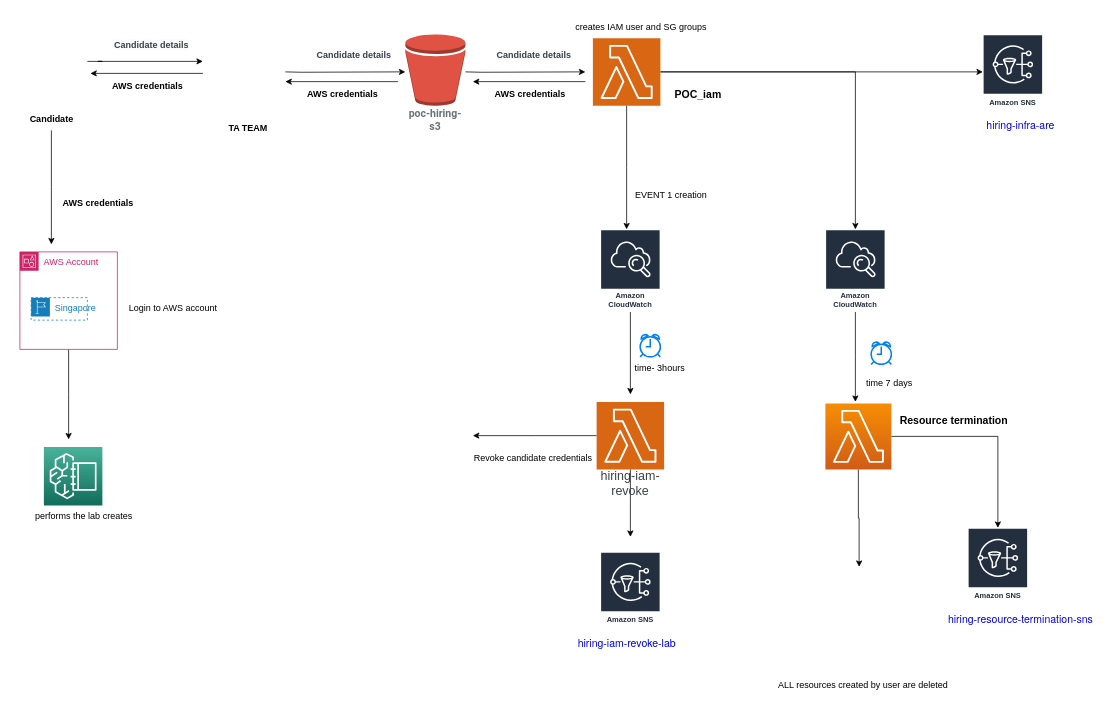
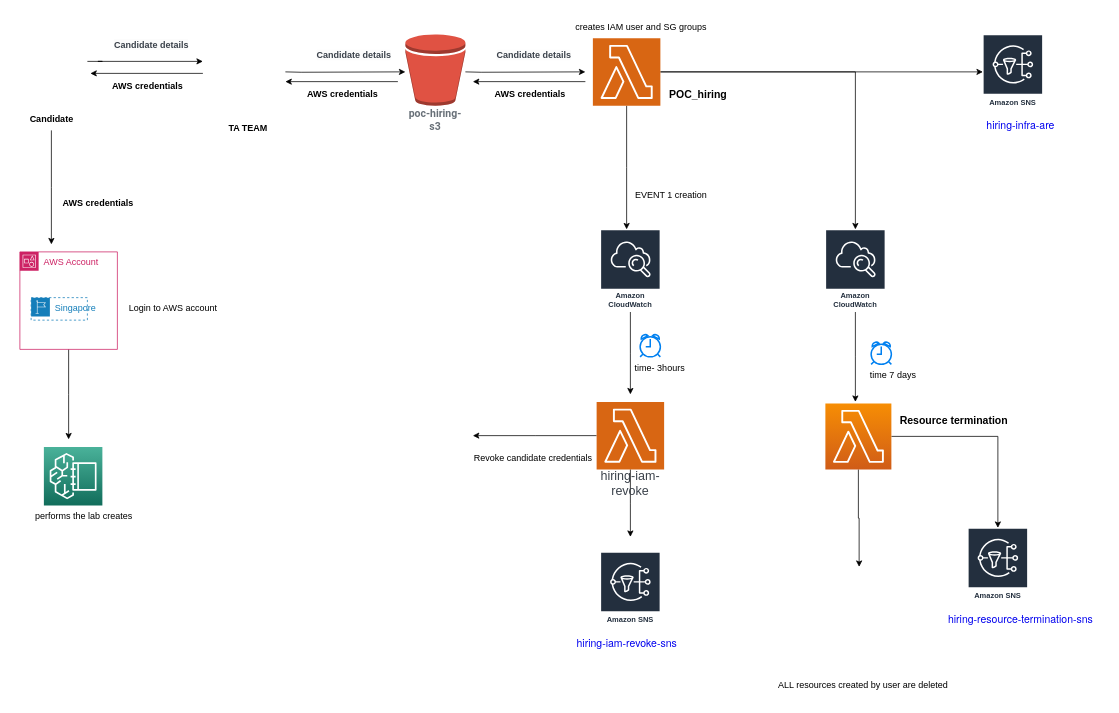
node "POC_iam": label "POC_iam" -> "POC_hiring"
node "time 7 days": moved (889, 383) -> (893, 375)
node "hiring-iam-revoke-lab": label "hiring-iam-revoke-lab" -> "hiring-iam-revoke-sns"
